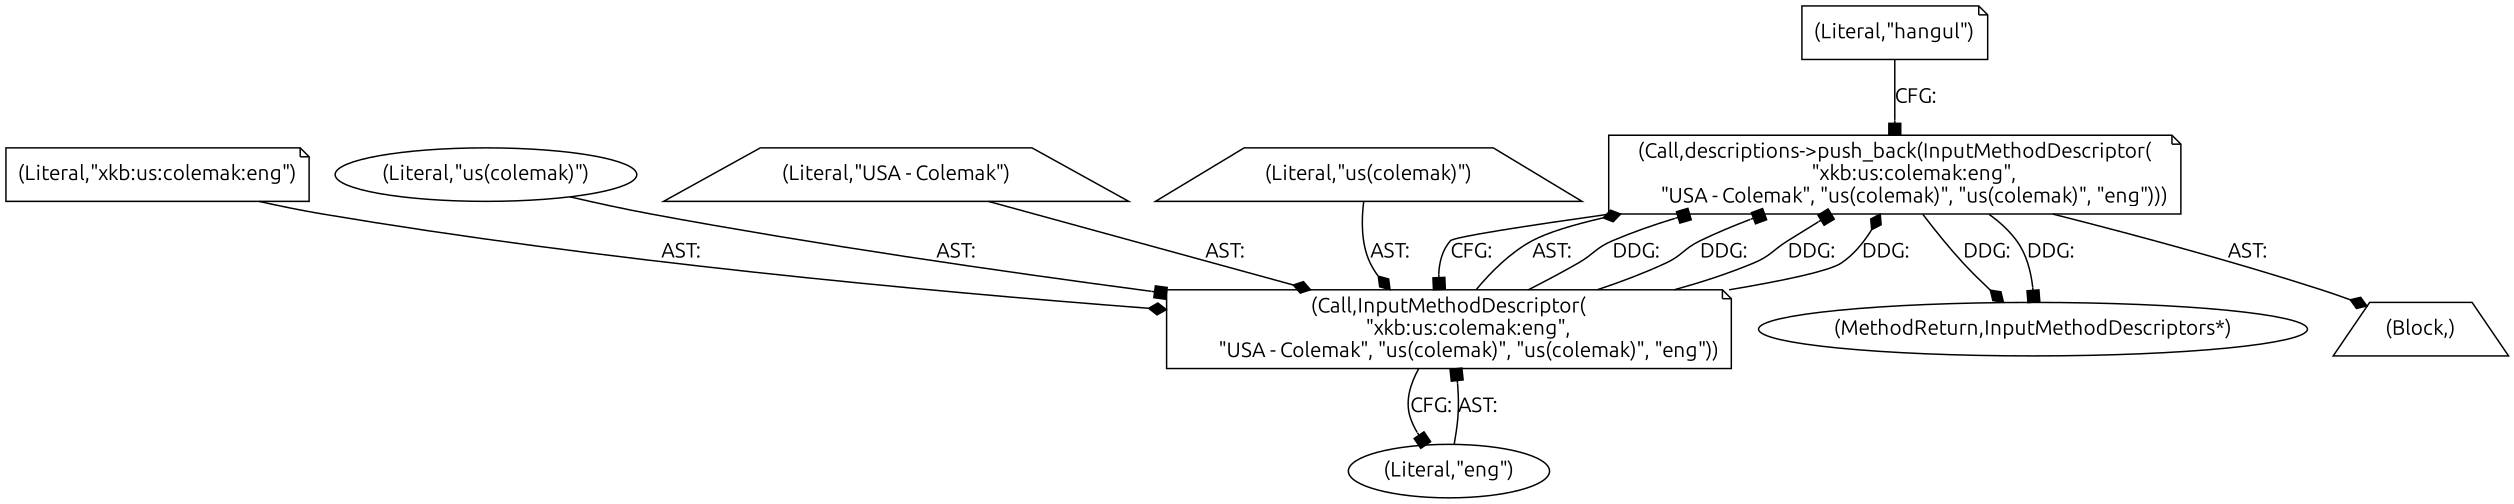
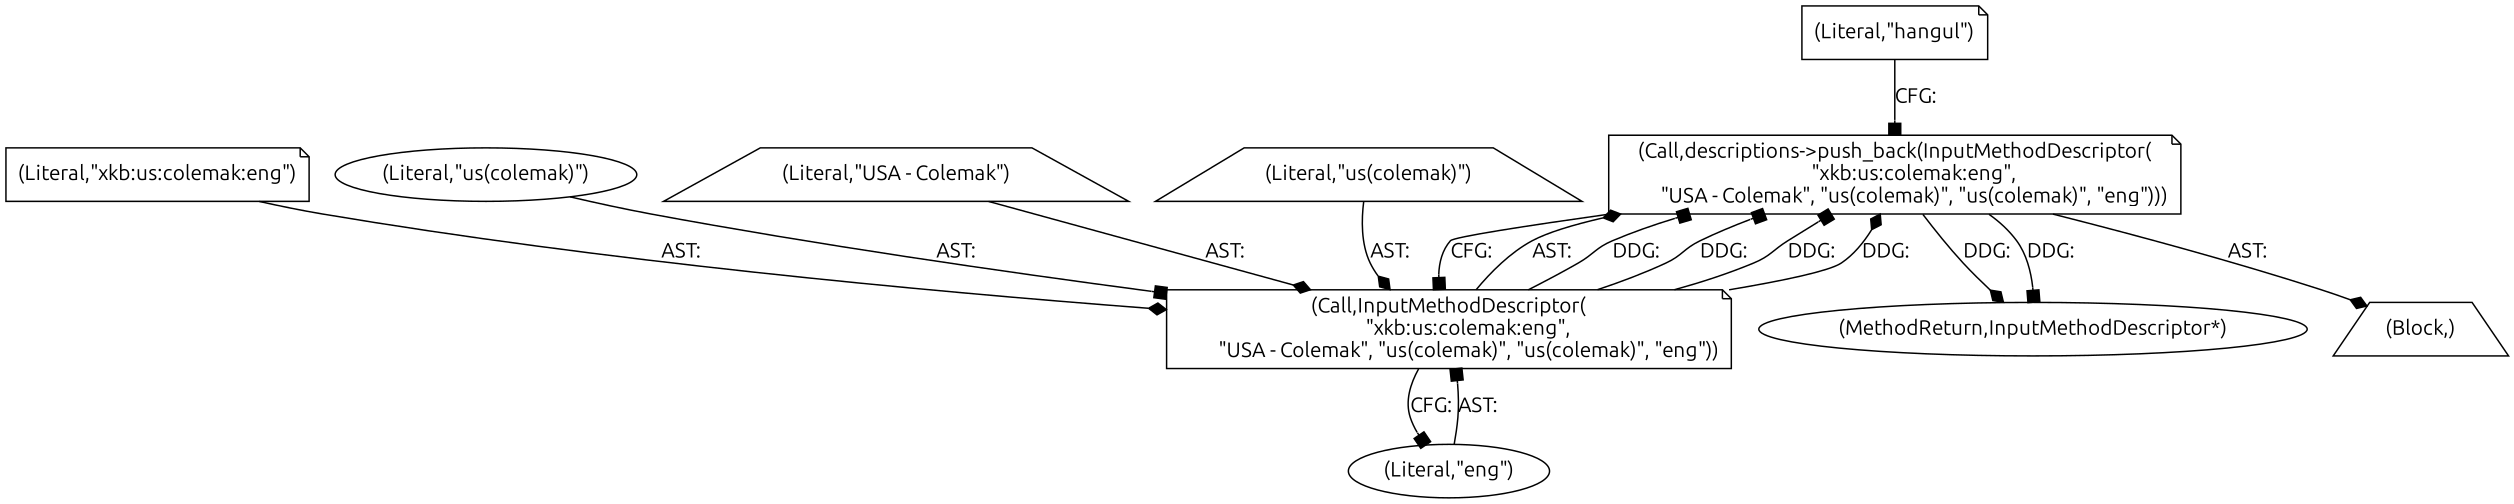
node "(MethodReturn,InputMethodDescriptors*)": label "(MethodReturn,InputMethodDescriptors*)" -> "(MethodReturn,InputMethodDescriptor*)"
